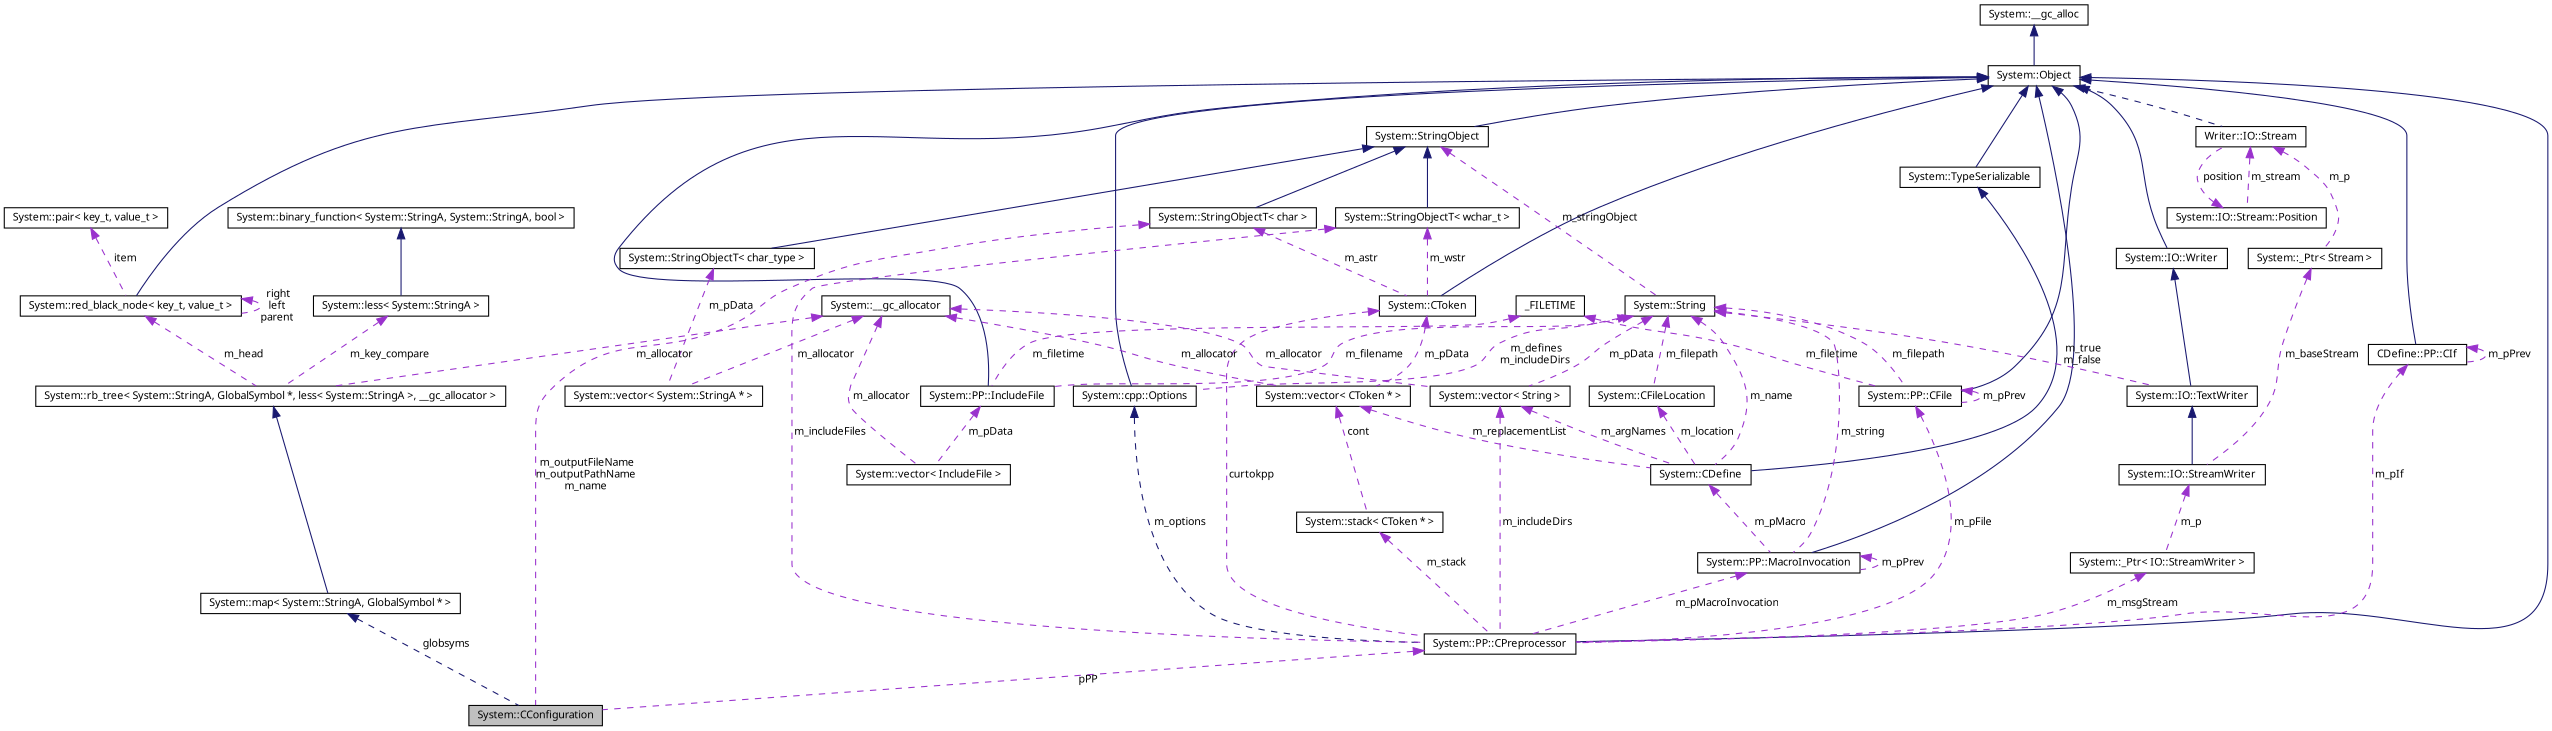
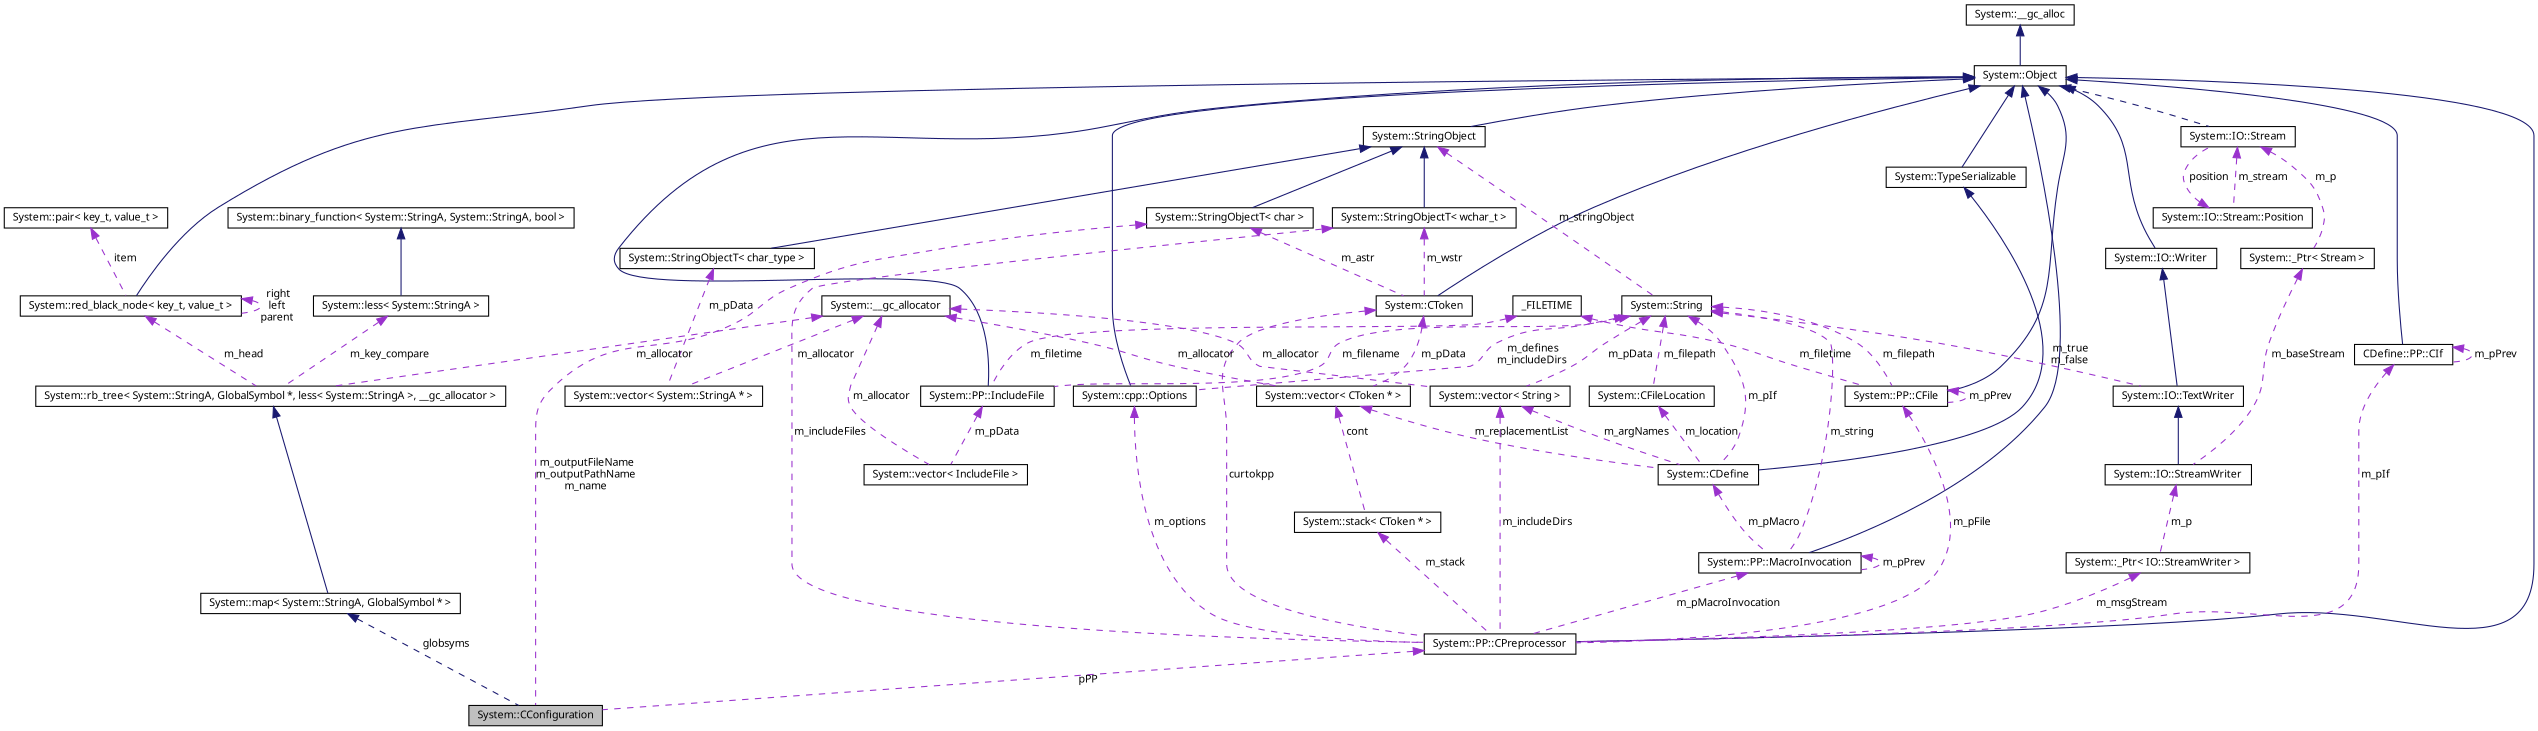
node "Writer::IO::Stream": label "Writer::IO::Stream" -> "System::IO::Stream"
edge "System::CDefine" -> "System::String": label " m_name" -> " m_pIf"
edge "System::PP::CPreprocessor" -> "System::cpp::Options": color midnightblue -> darkorchid3
